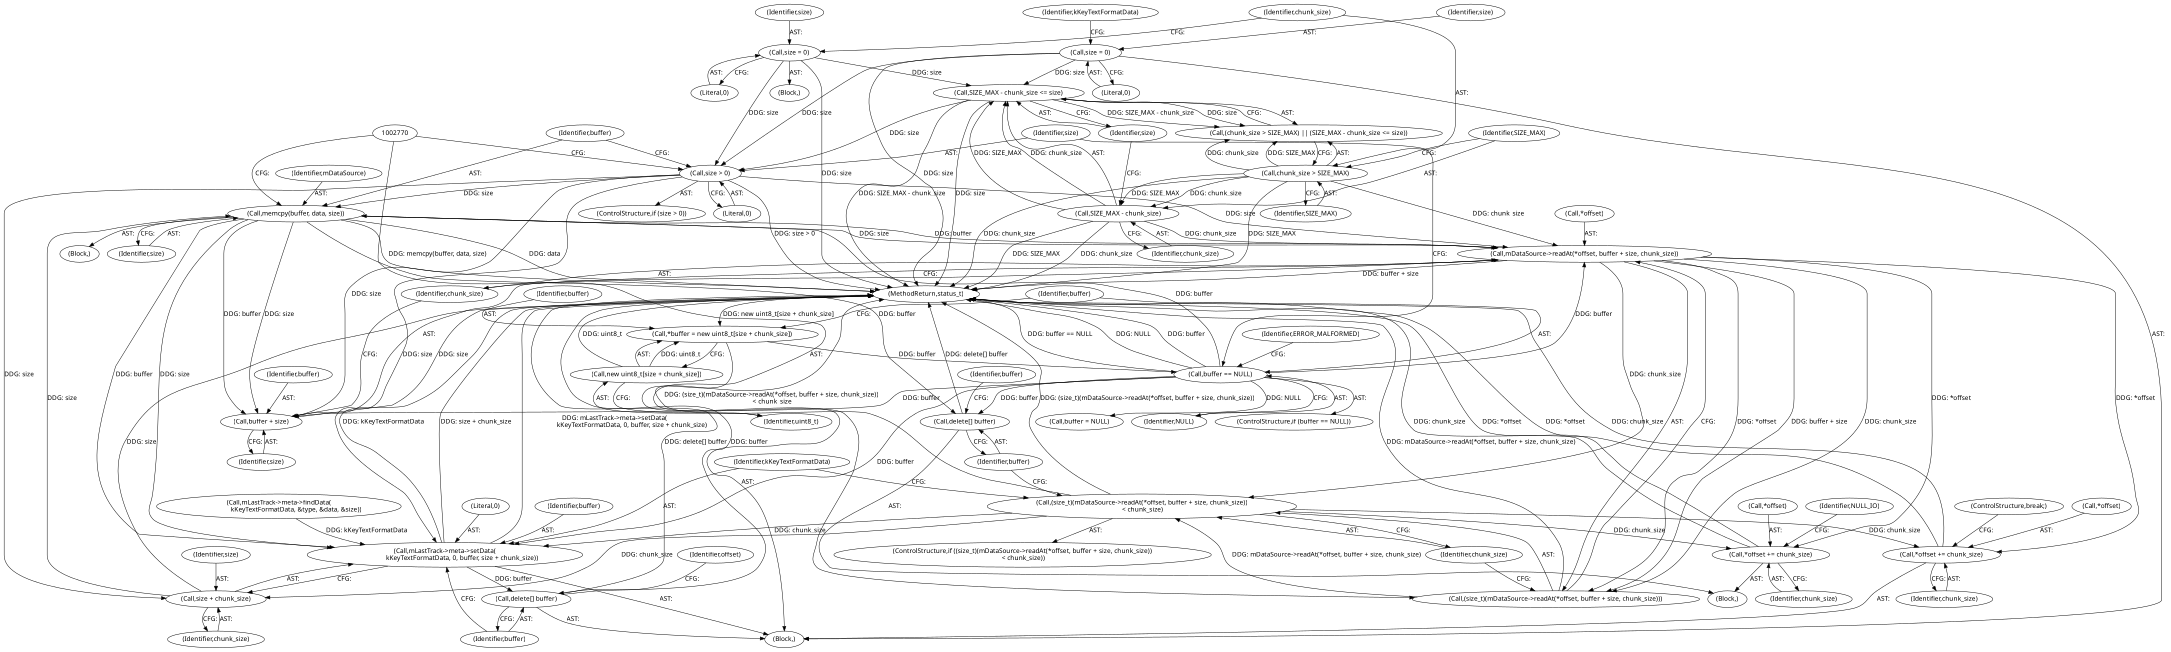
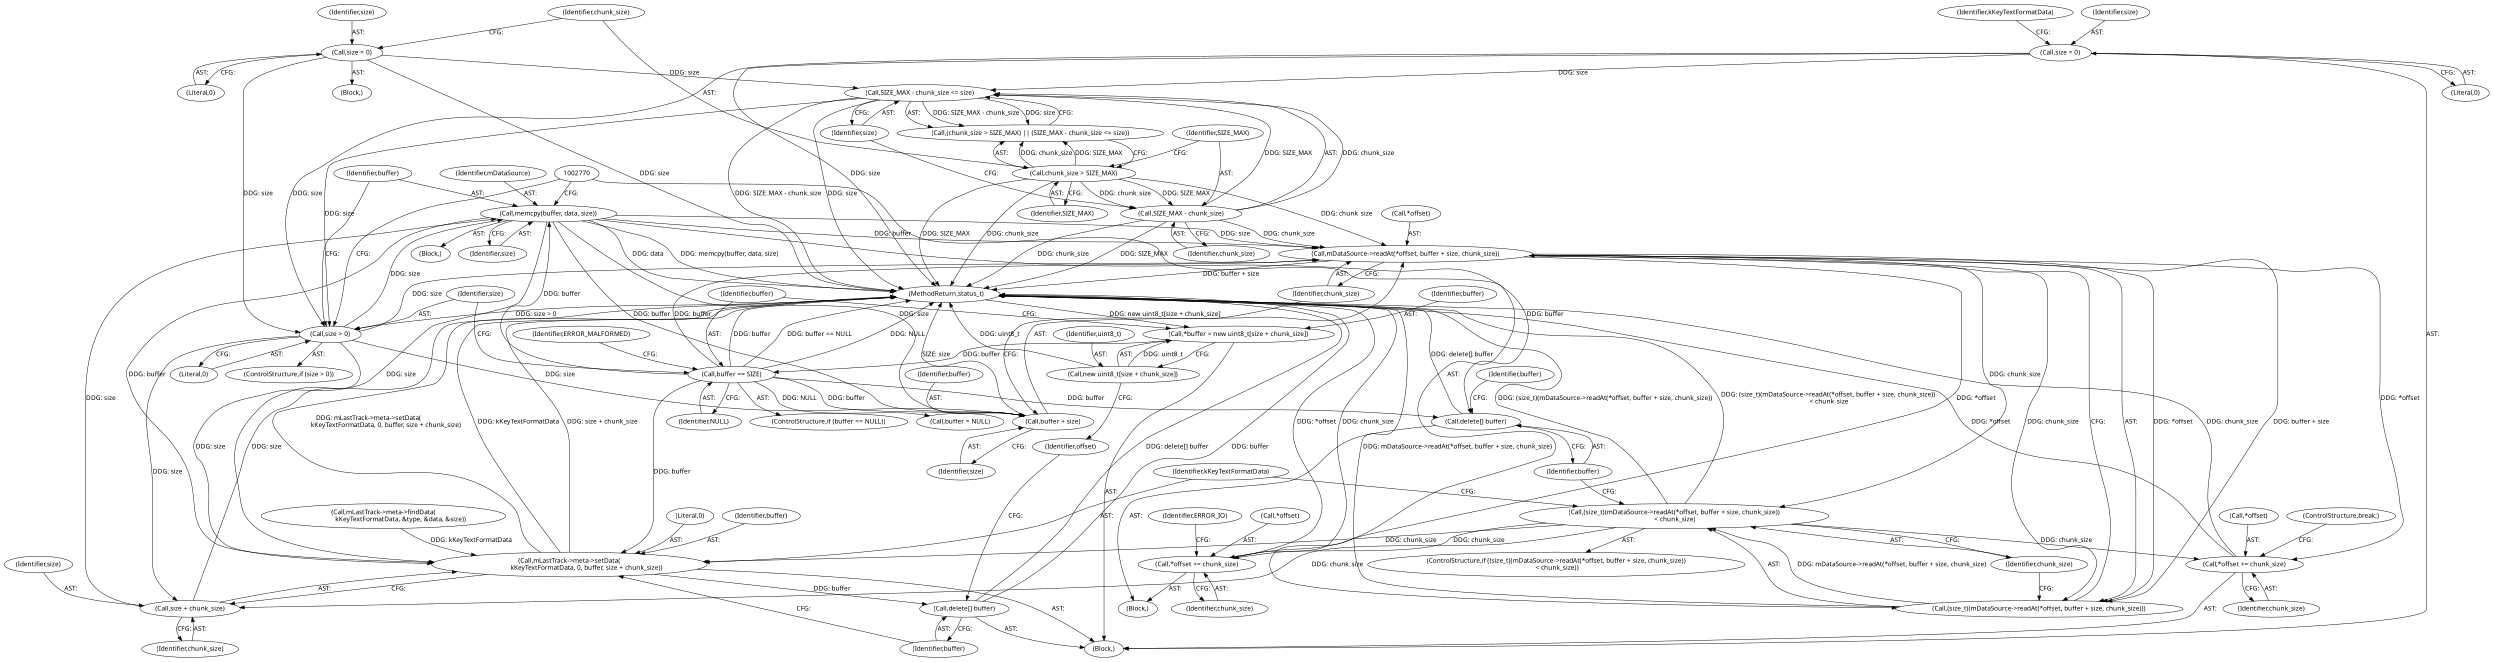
edge "(Call,size > 0)" -> "(MethodReturn,status_t)": reversed
edge "(Call,buffer + size)" -> "(MethodReturn,status_t)": label "DDG: size" -> "SIZE: size"
node "(Call,buffer == NULL)": label "(Call,buffer == NULL)" -> "(Call,buffer == SIZE)"
edge "(Call,new uint8_t[size + chunk_size])" -> "(Identifier,uint8_t)": now "(Call,new uint8_t[size + chunk_size])" -> "(Identifier,offset)"
node "(Identifier,NULL_IO)": label "(Identifier,NULL_IO)" -> "(Identifier,ERROR_IO)"
